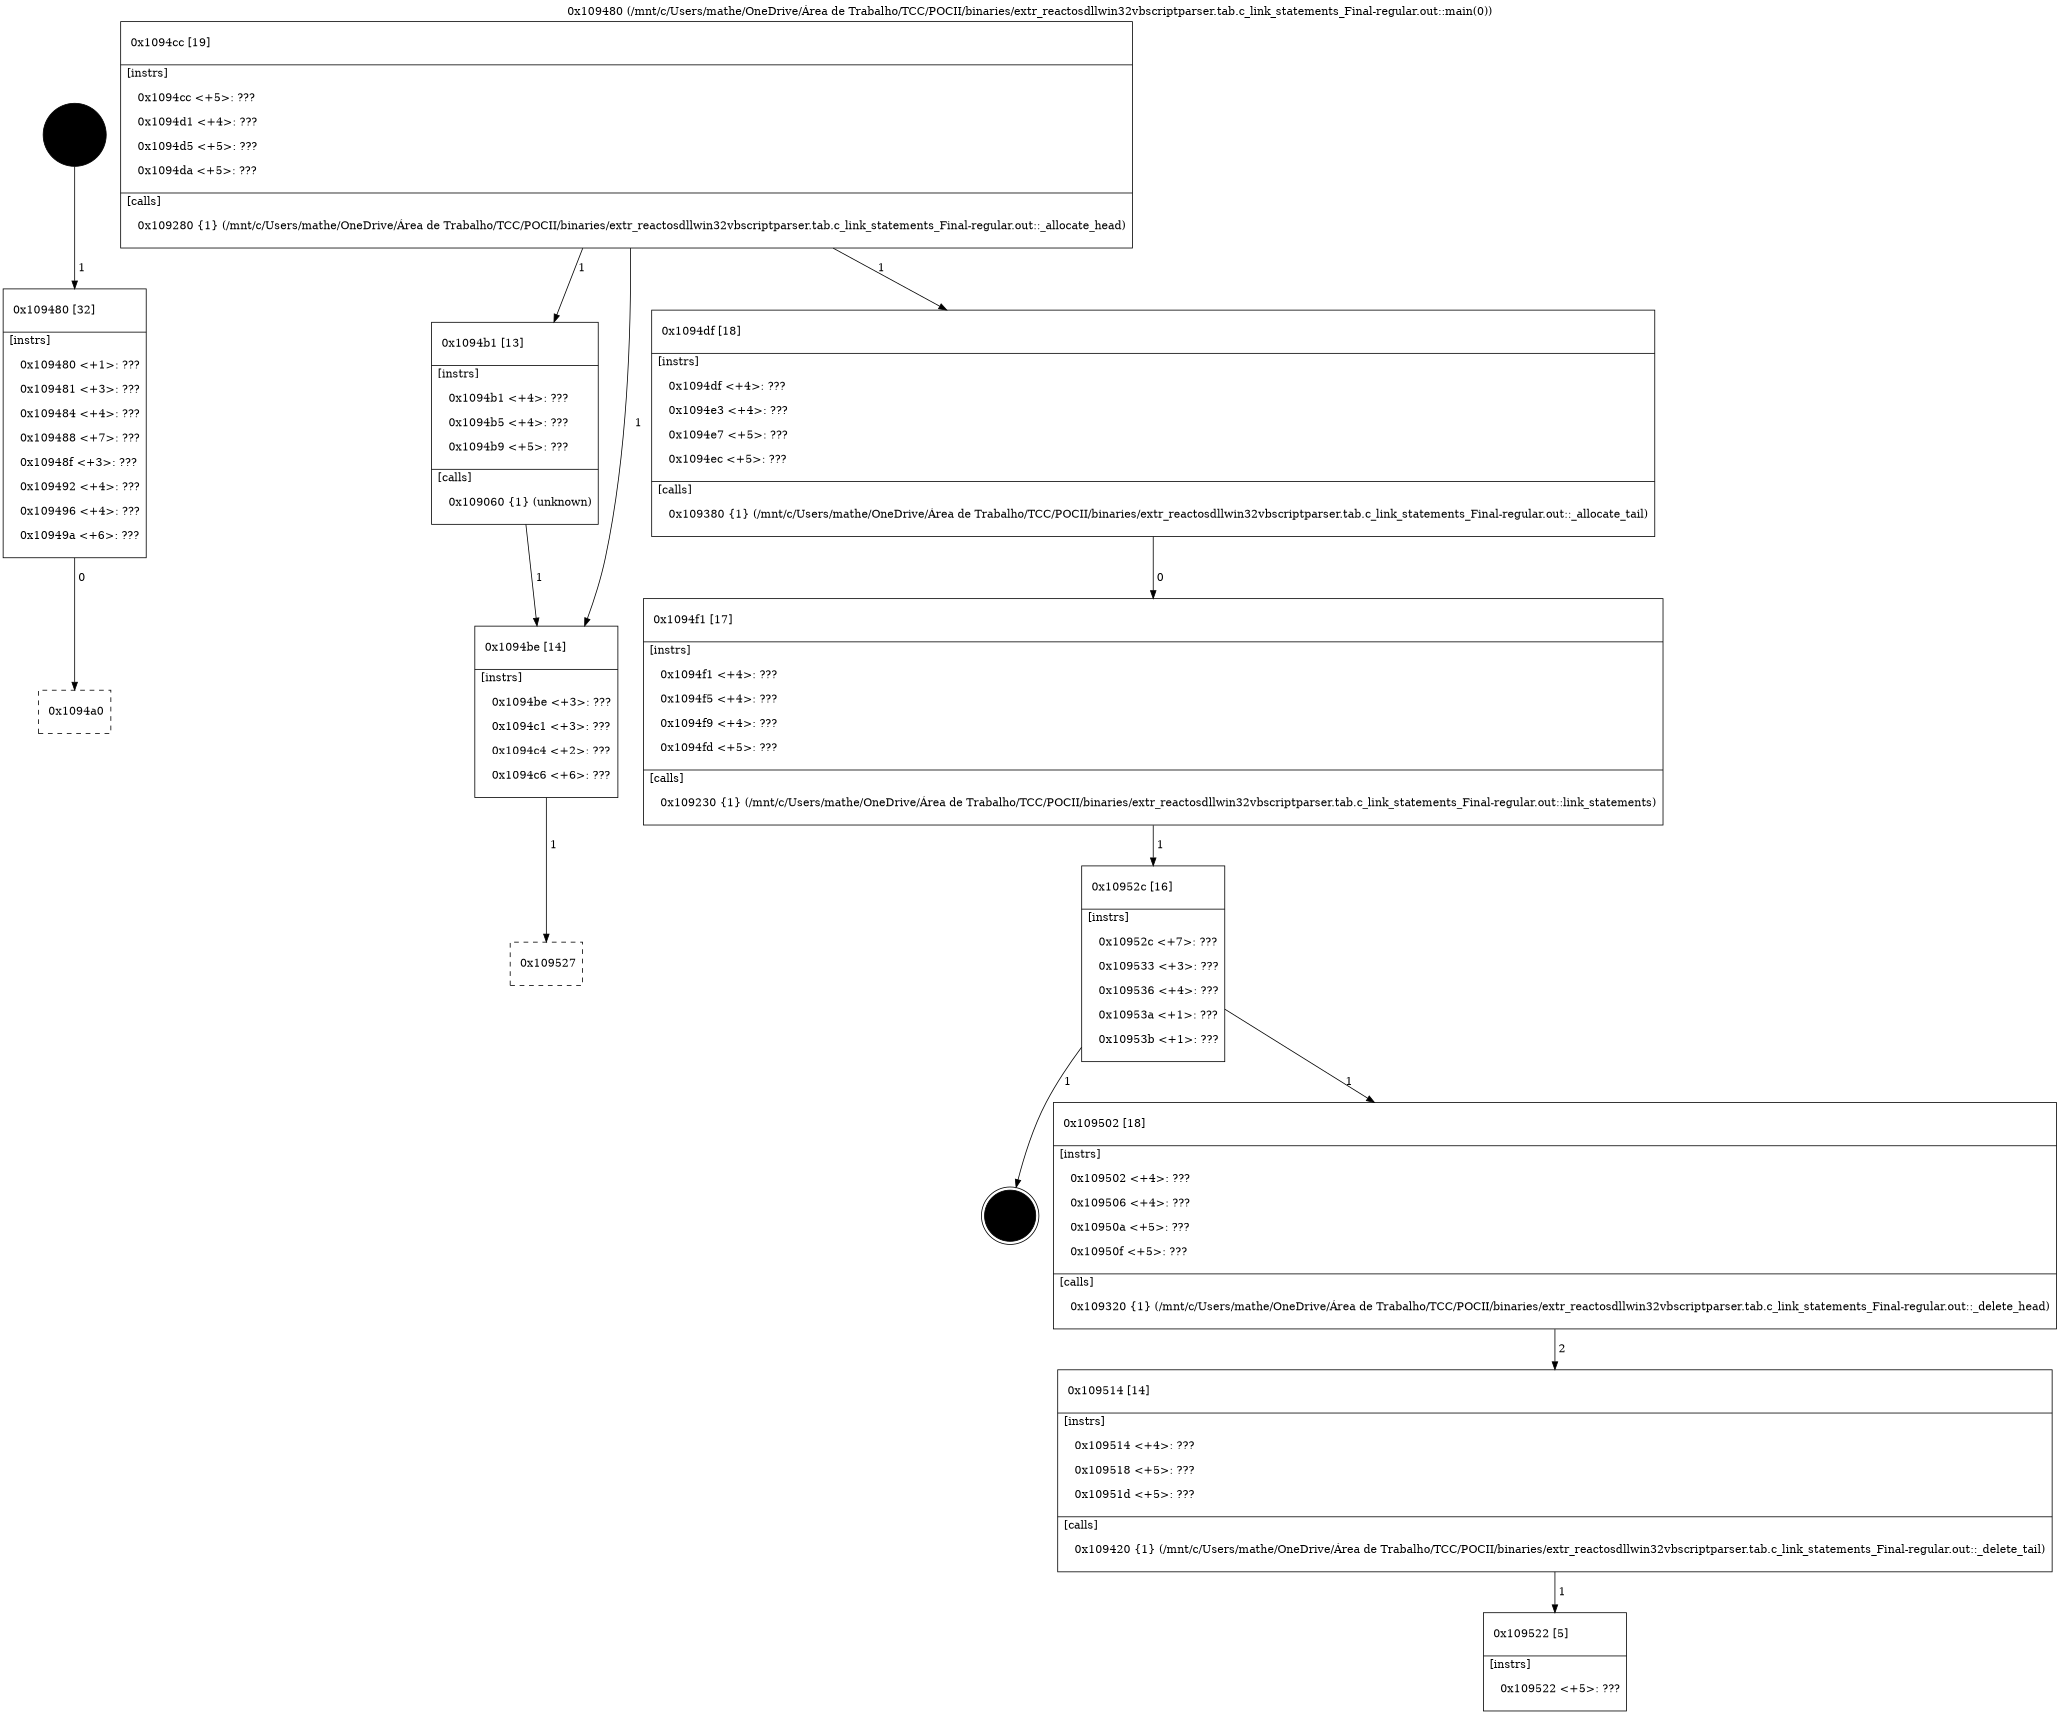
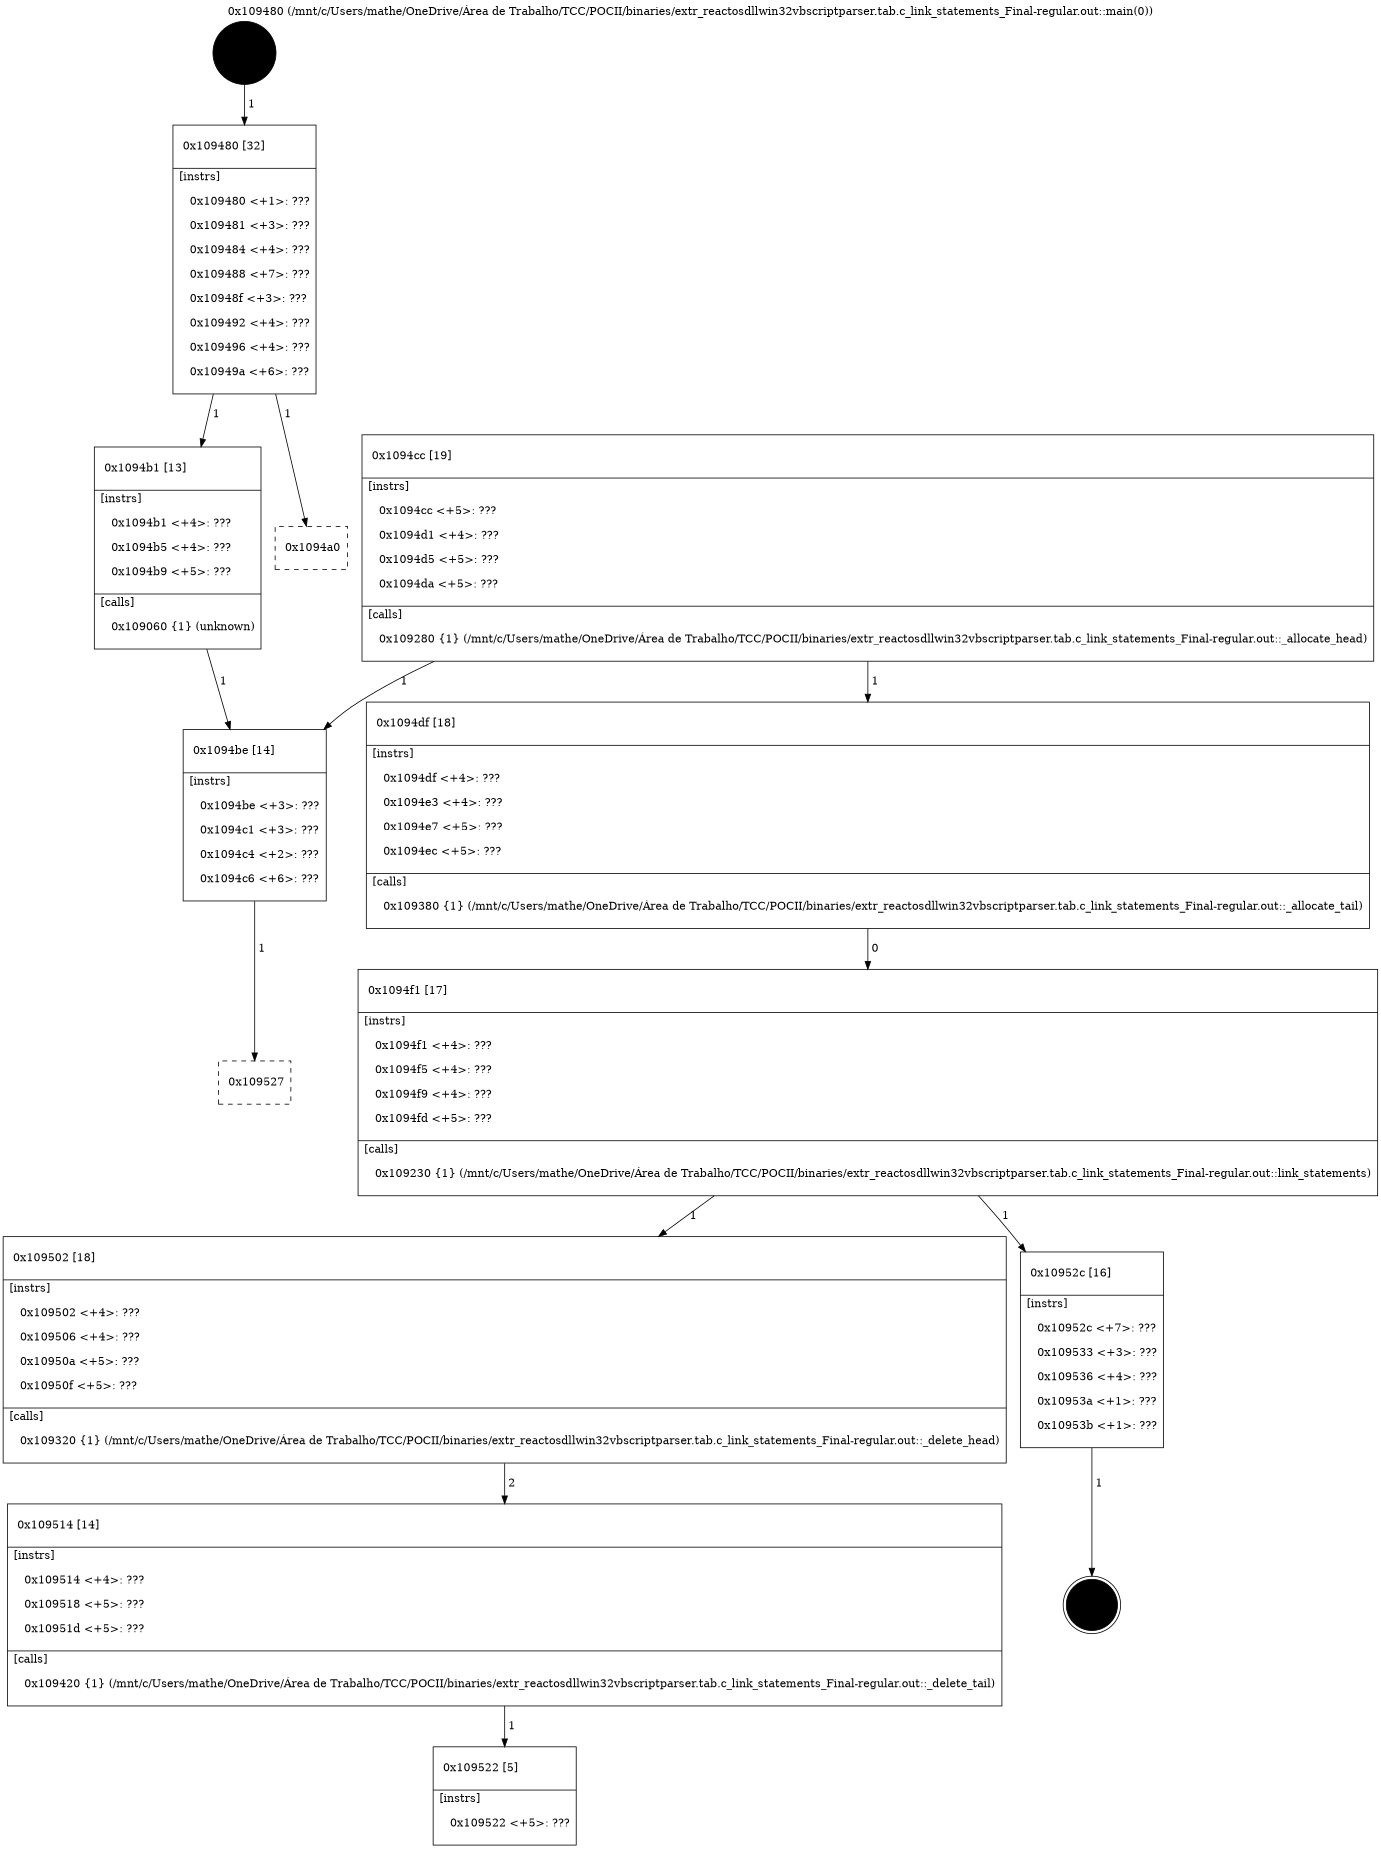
edge "0x1094cc [19]" -> "0x1094b1 [13]": now "0x109480 [32]" -> "0x1094b1 [13]"
edge "0x109480 [32]" -> "0x1094a0": label " 0" -> " 1"
edge "0x10952c [16]" -> "0x109502 [18]": now "0x1094f1 [17]" -> "0x109502 [18]"
